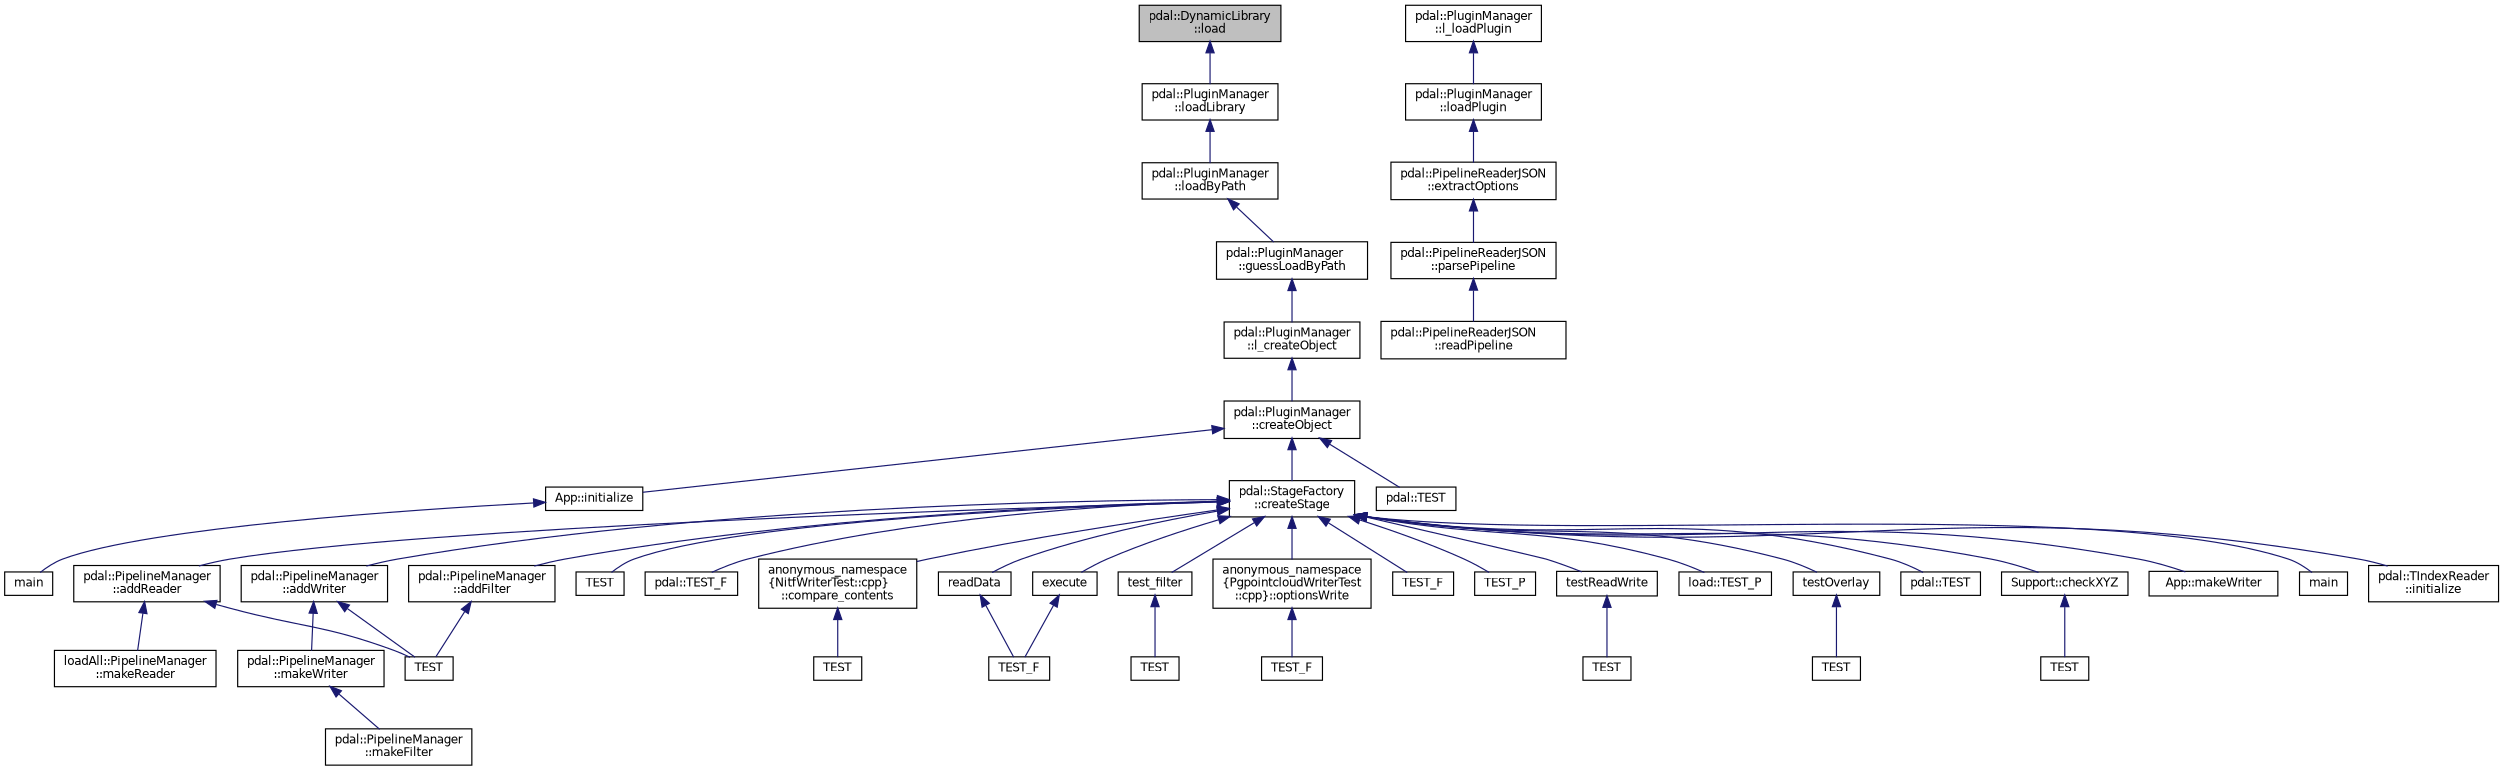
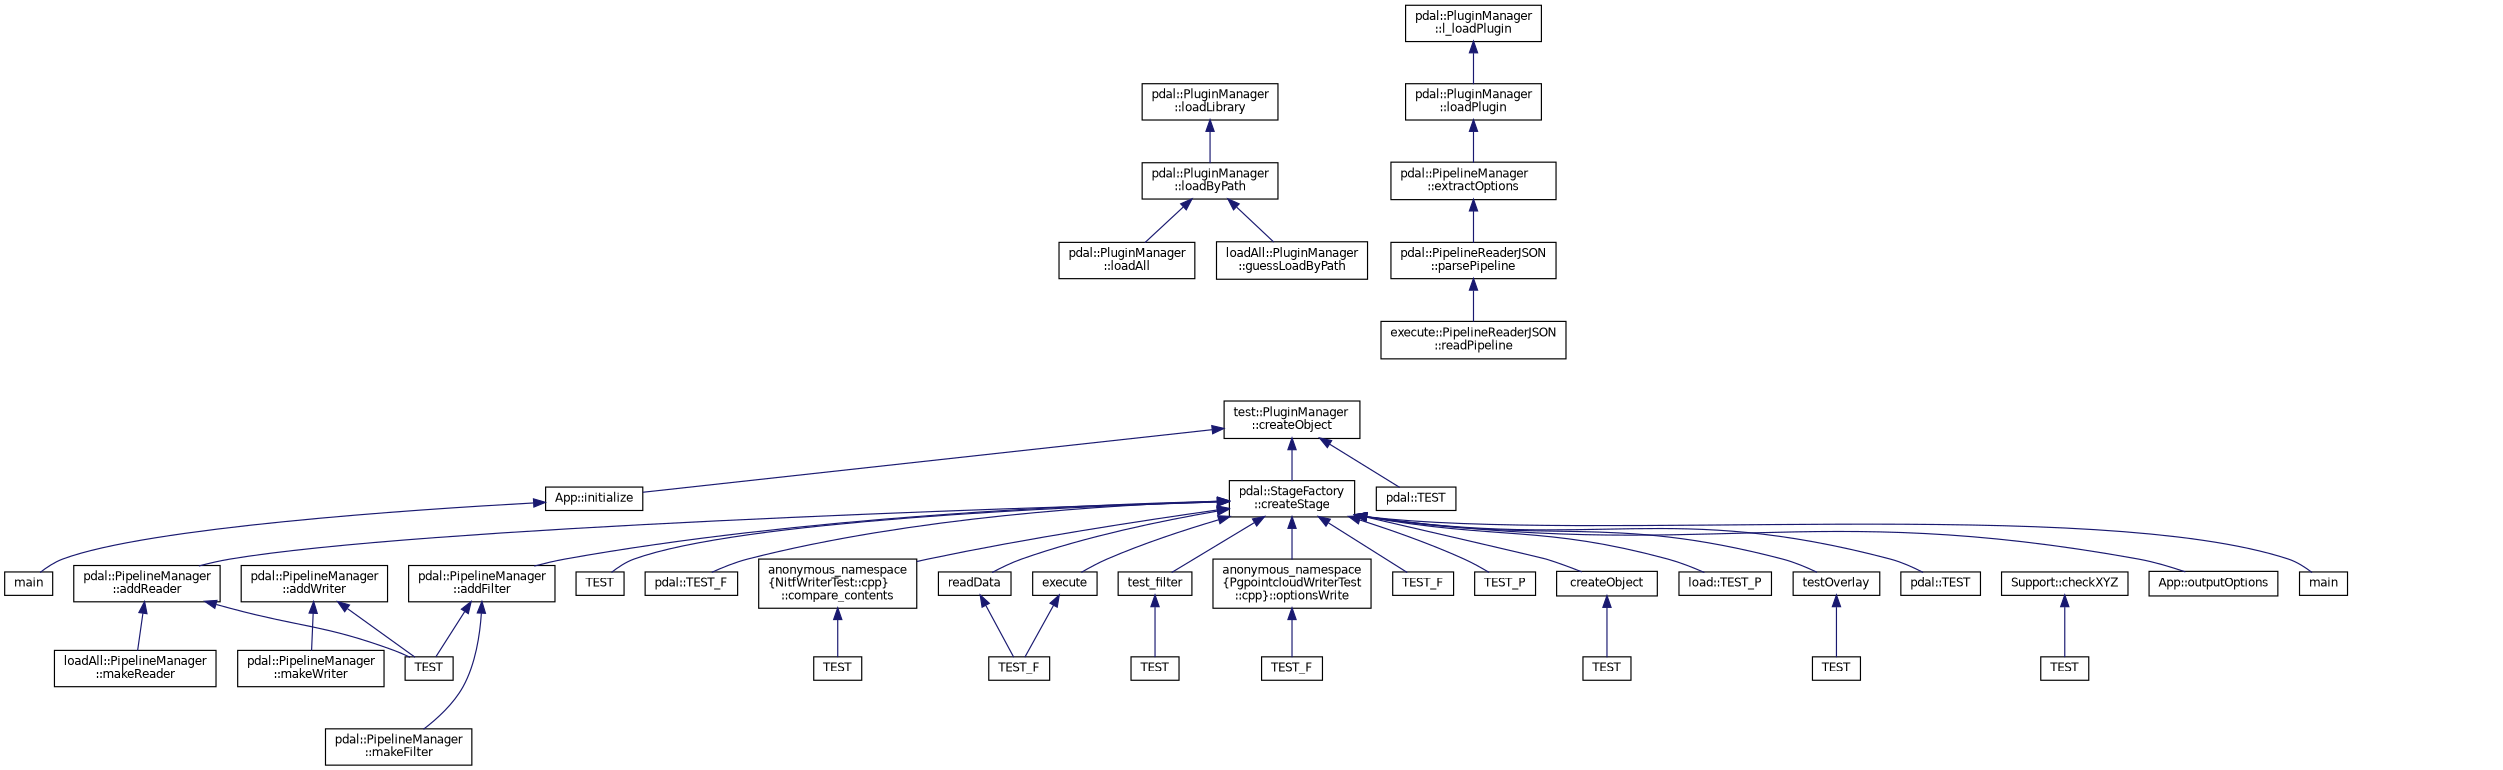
node "pdal::DynamicLibrary ::load": removed
node "pdal::PipelineReaderJSON ::extractOptions": label "pdal::PipelineReaderJSON ::extractOptions" -> "pdal::PipelineManager ::extractOptions"
node "pdal::PluginManager ::loadAll": added
node "pdal::PluginManager ::guessLoadByPath": label "pdal::PluginManager ::guessLoadByPath" -> "loadAll::PluginManager ::guessLoadByPath"
node "pdal::PluginManager ::l_createObject": removed
node "pdal::PipelineReaderJSON ::readPipeline": label "pdal::PipelineReaderJSON ::readPipeline" -> "execute::PipelineReaderJSON ::readPipeline"
node "pdal::PluginManager ::createObject": label "pdal::PluginManager ::createObject" -> "test::PluginManager ::createObject"
edge "pdal::PipelineManager ::addWriter" -> "pdal::StageFactory ::createStage": removed
edge "Support::checkXYZ" -> "pdal::StageFactory ::createStage": removed
node "testReadWrite": label "testReadWrite" -> "createObject"
node "App::makeWriter": label "App::makeWriter" -> "App::outputOptions"
node "pdal::TIndexReader ::initialize": removed
edge "pdal::PipelineManager ::makeFilter" -> "pdal::PipelineManager ::makeWriter": now "pdal::PipelineManager ::makeFilter" -> "pdal::PipelineManager ::addFilter"
